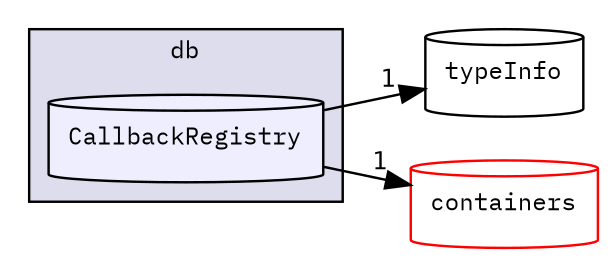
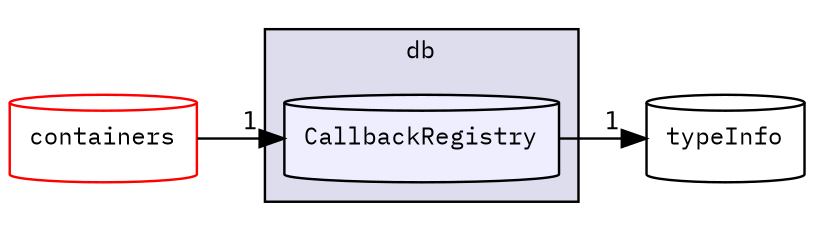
edge "CallbackRegistry" -> "containers": reversed
